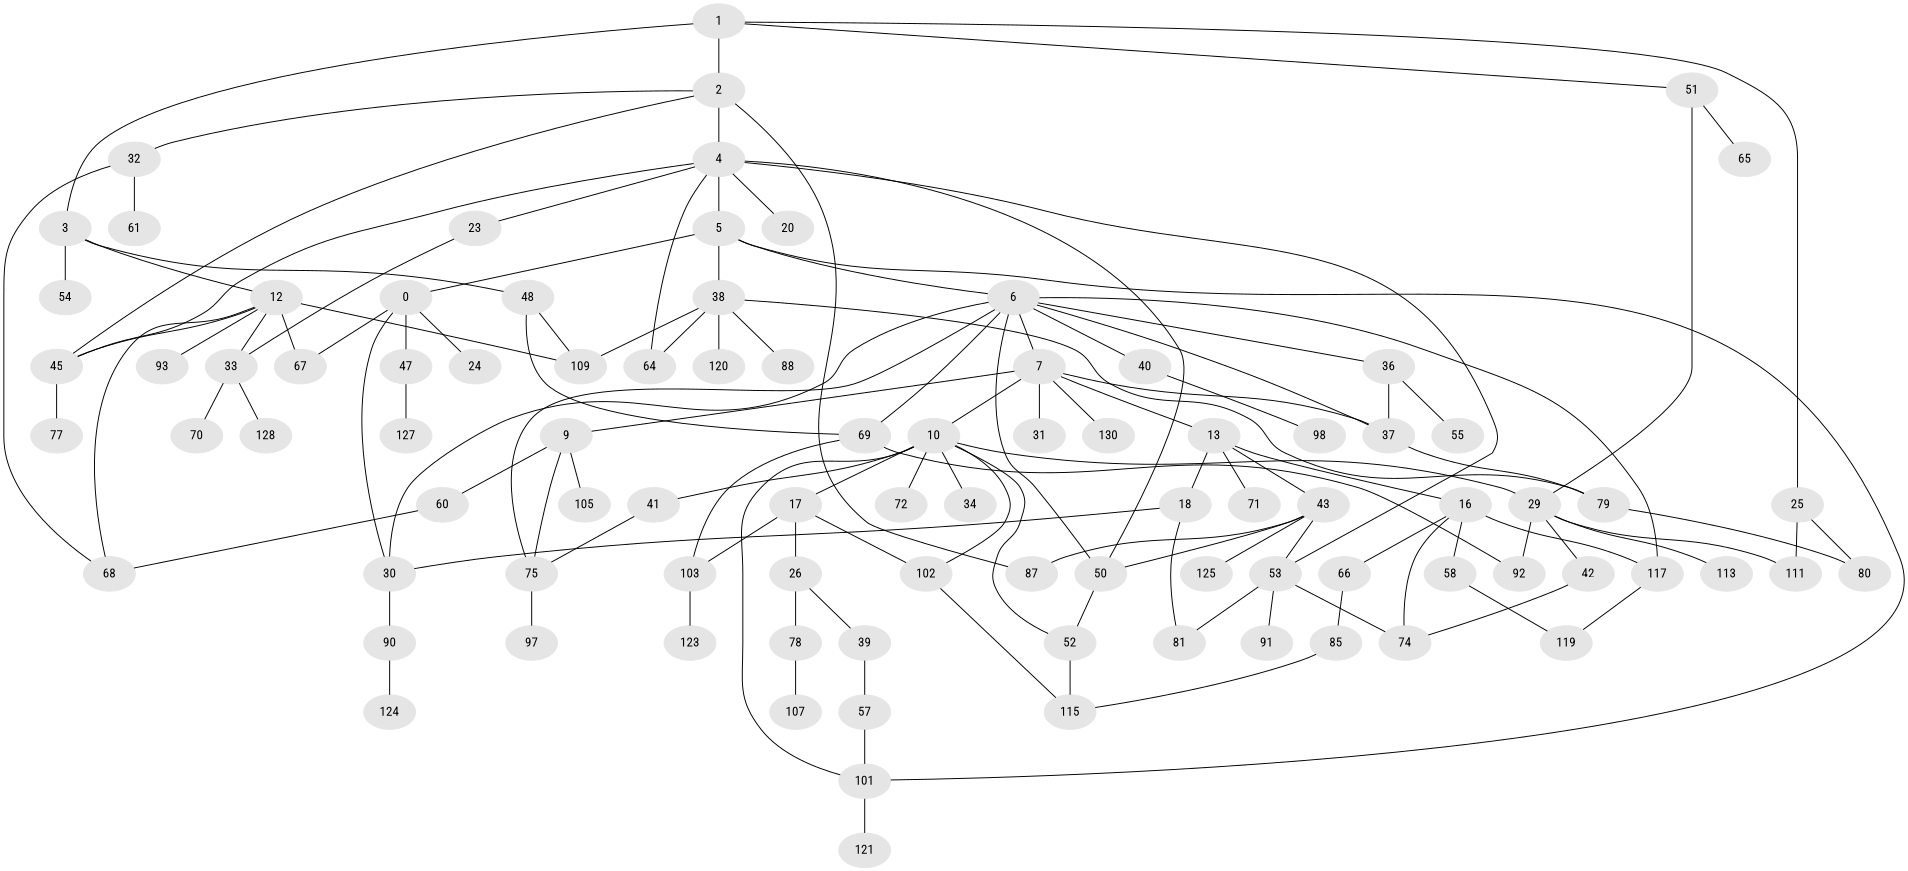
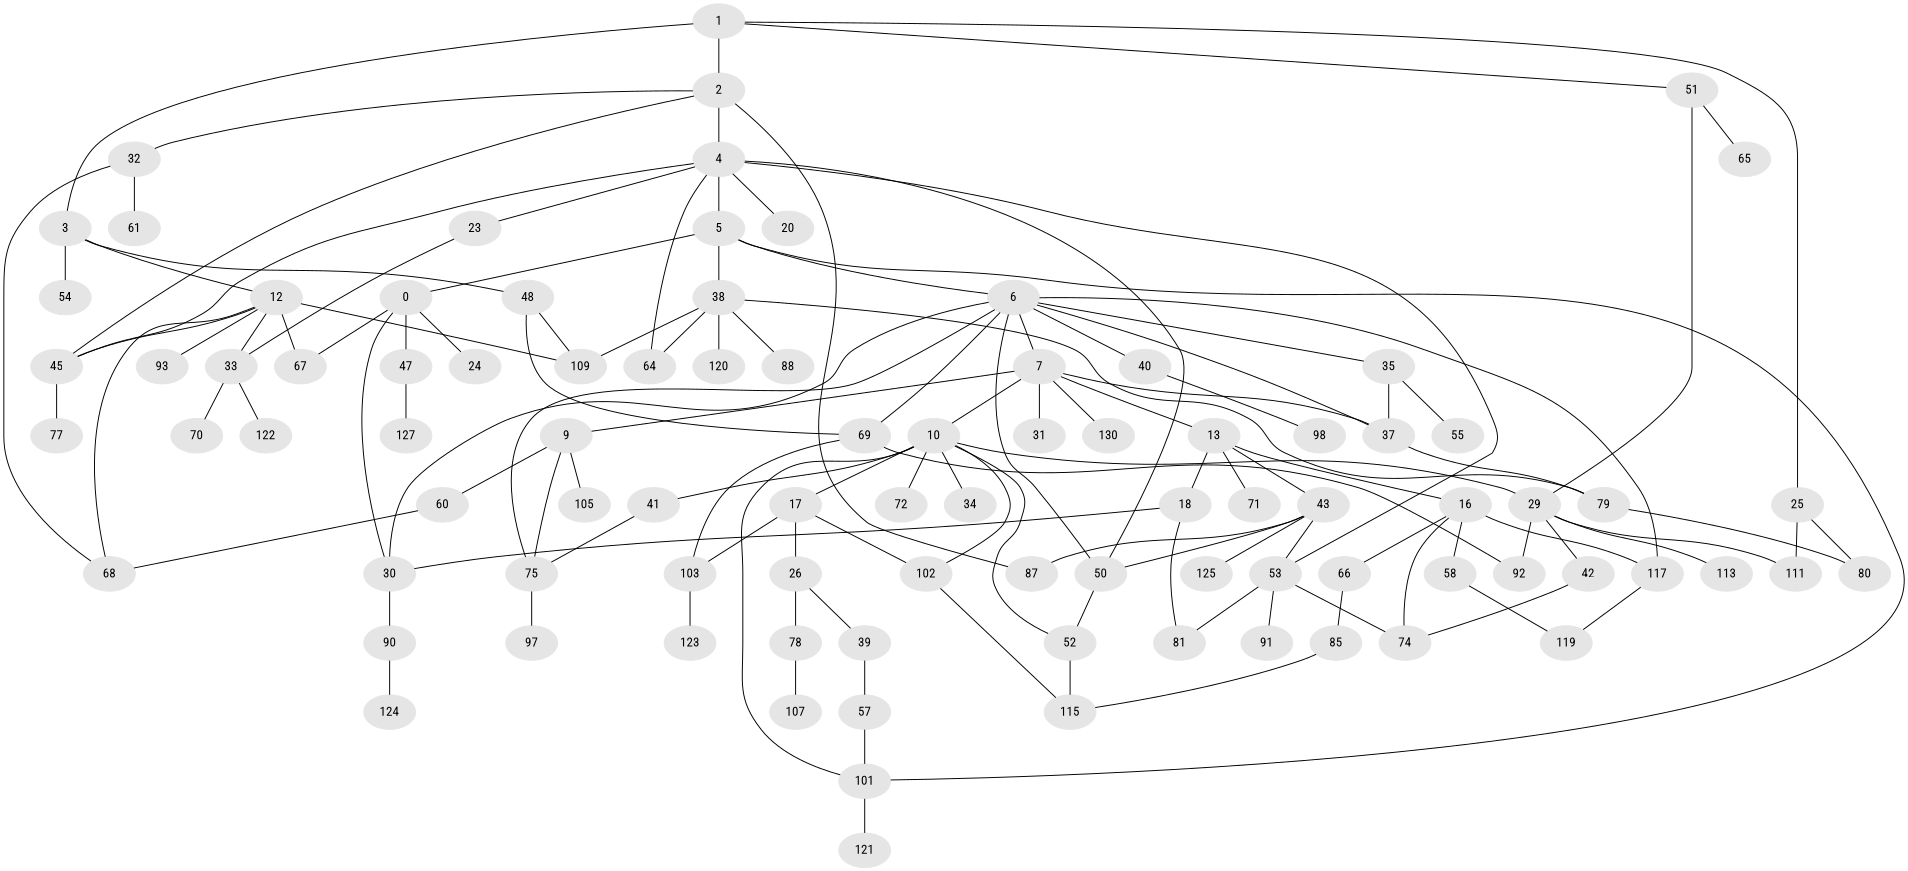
node "36": label "36" -> "35"
node "128": label "128" -> "122"
